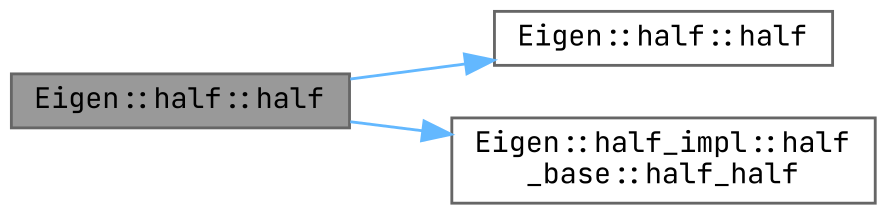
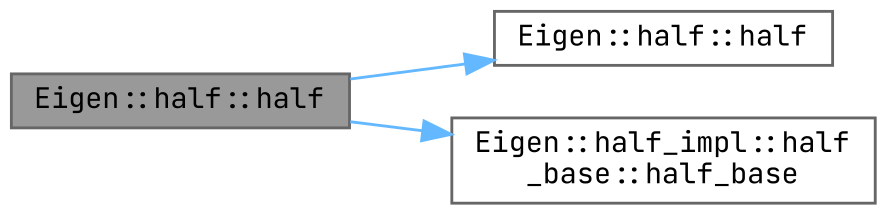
node "Eigen::half_impl::half _base::half_half": label "Eigen::half_impl::half _base::half_half" -> "Eigen::half_impl::half _base::half_base"
